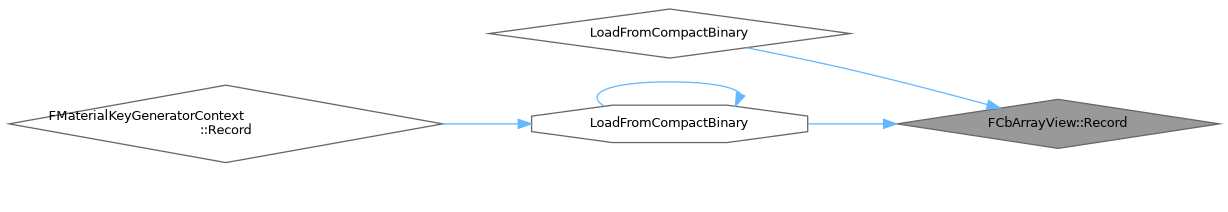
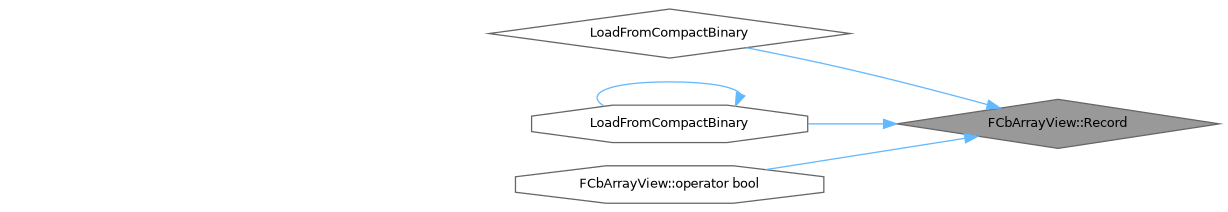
node "FMaterialKeyGeneratorContext ::Record": removed
node "FCbArrayView::operator bool": added
